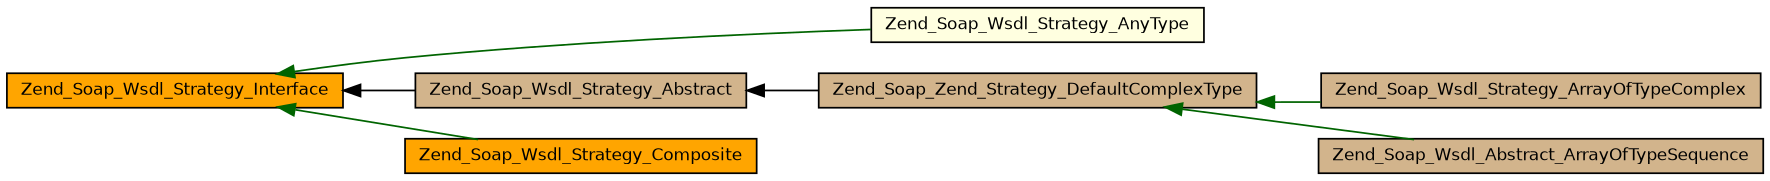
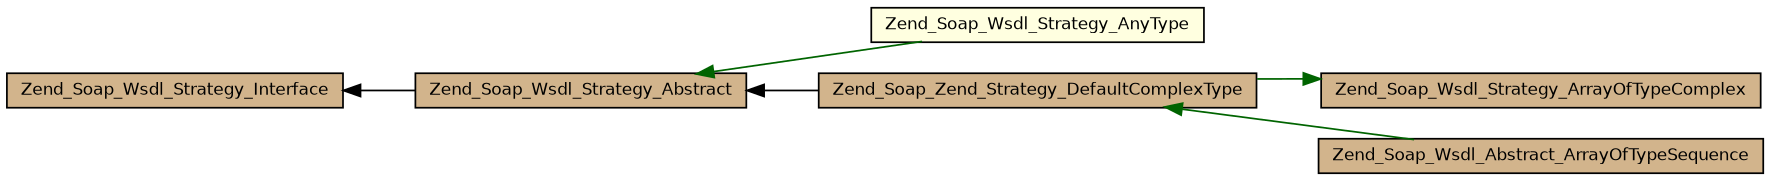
edge "Zend_Soap_Wsdl_Strategy_AnyType" -> "Zend_Soap_Wsdl_Strategy_Interface": now "Zend_Soap_Wsdl_Strategy_AnyType" -> "Zend_Soap_Wsdl_Strategy_Abstract"
node "Zend_Soap_Wsdl_Strategy_Interface": fillcolor orange -> tan
edge "Zend_Soap_Wsdl_Strategy_ArrayOfTypeComplex" -> "Zend_Soap_Zend_Strategy_DefaultComplexType": reversed
node "Zend_Soap_Wsdl_Strategy_Composite": removed
